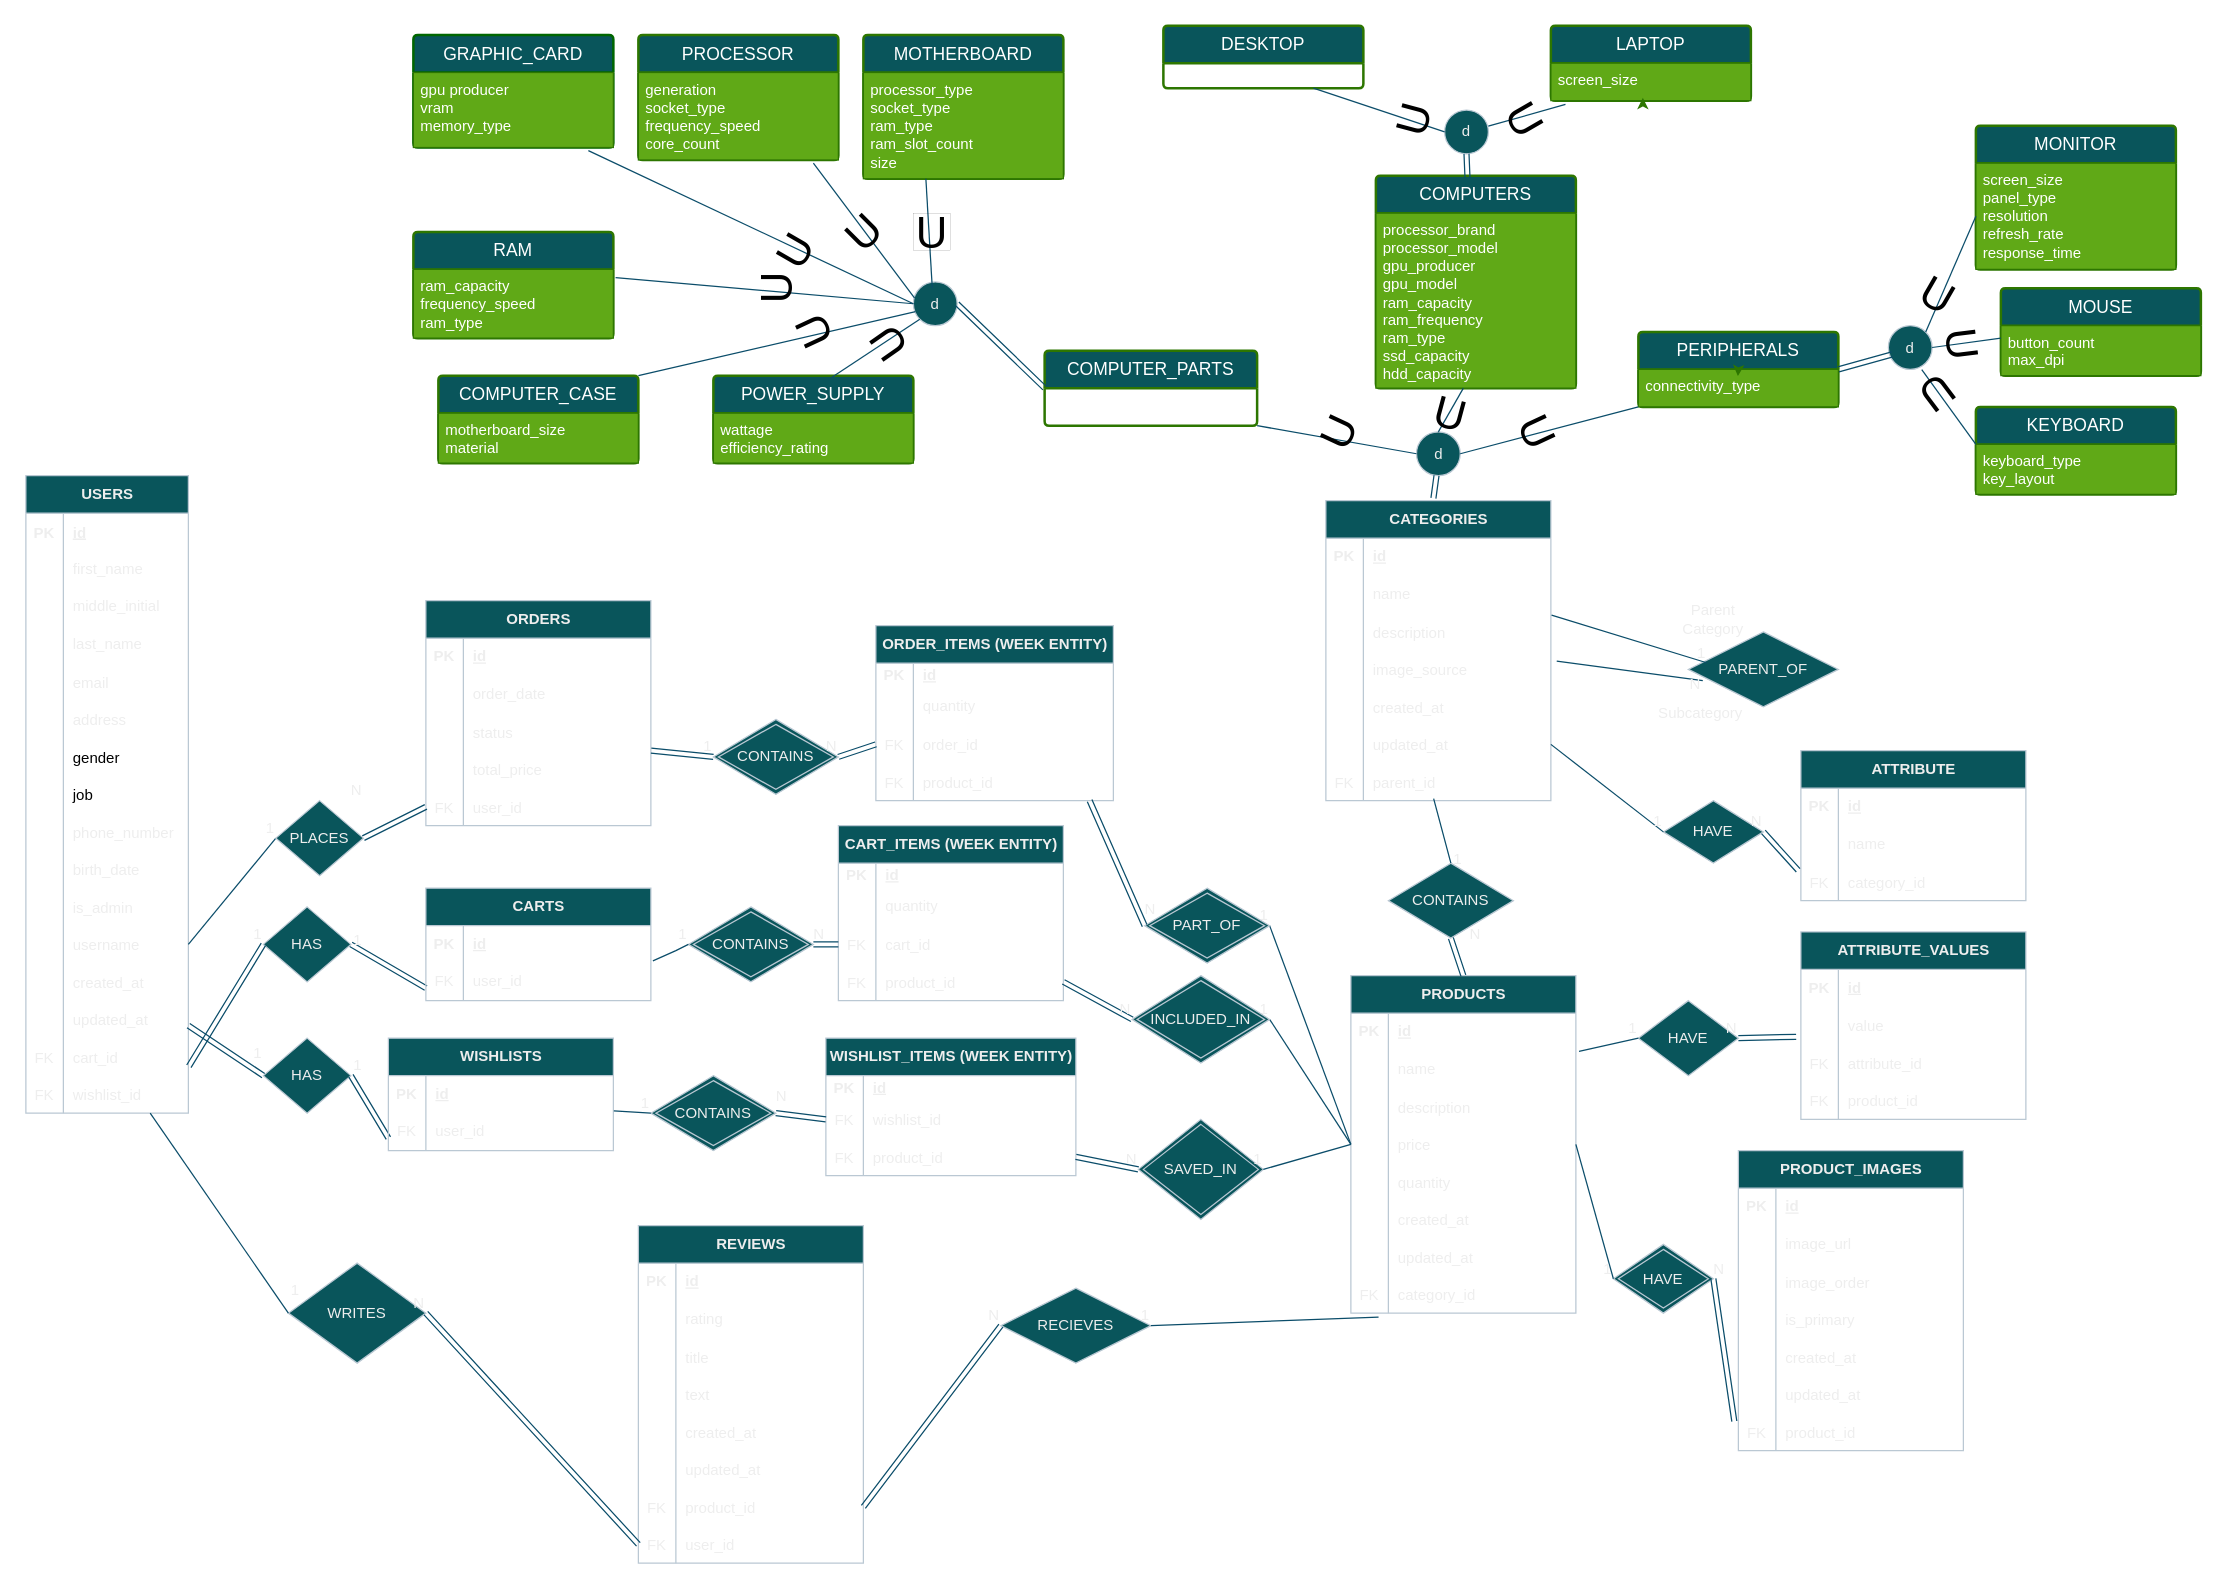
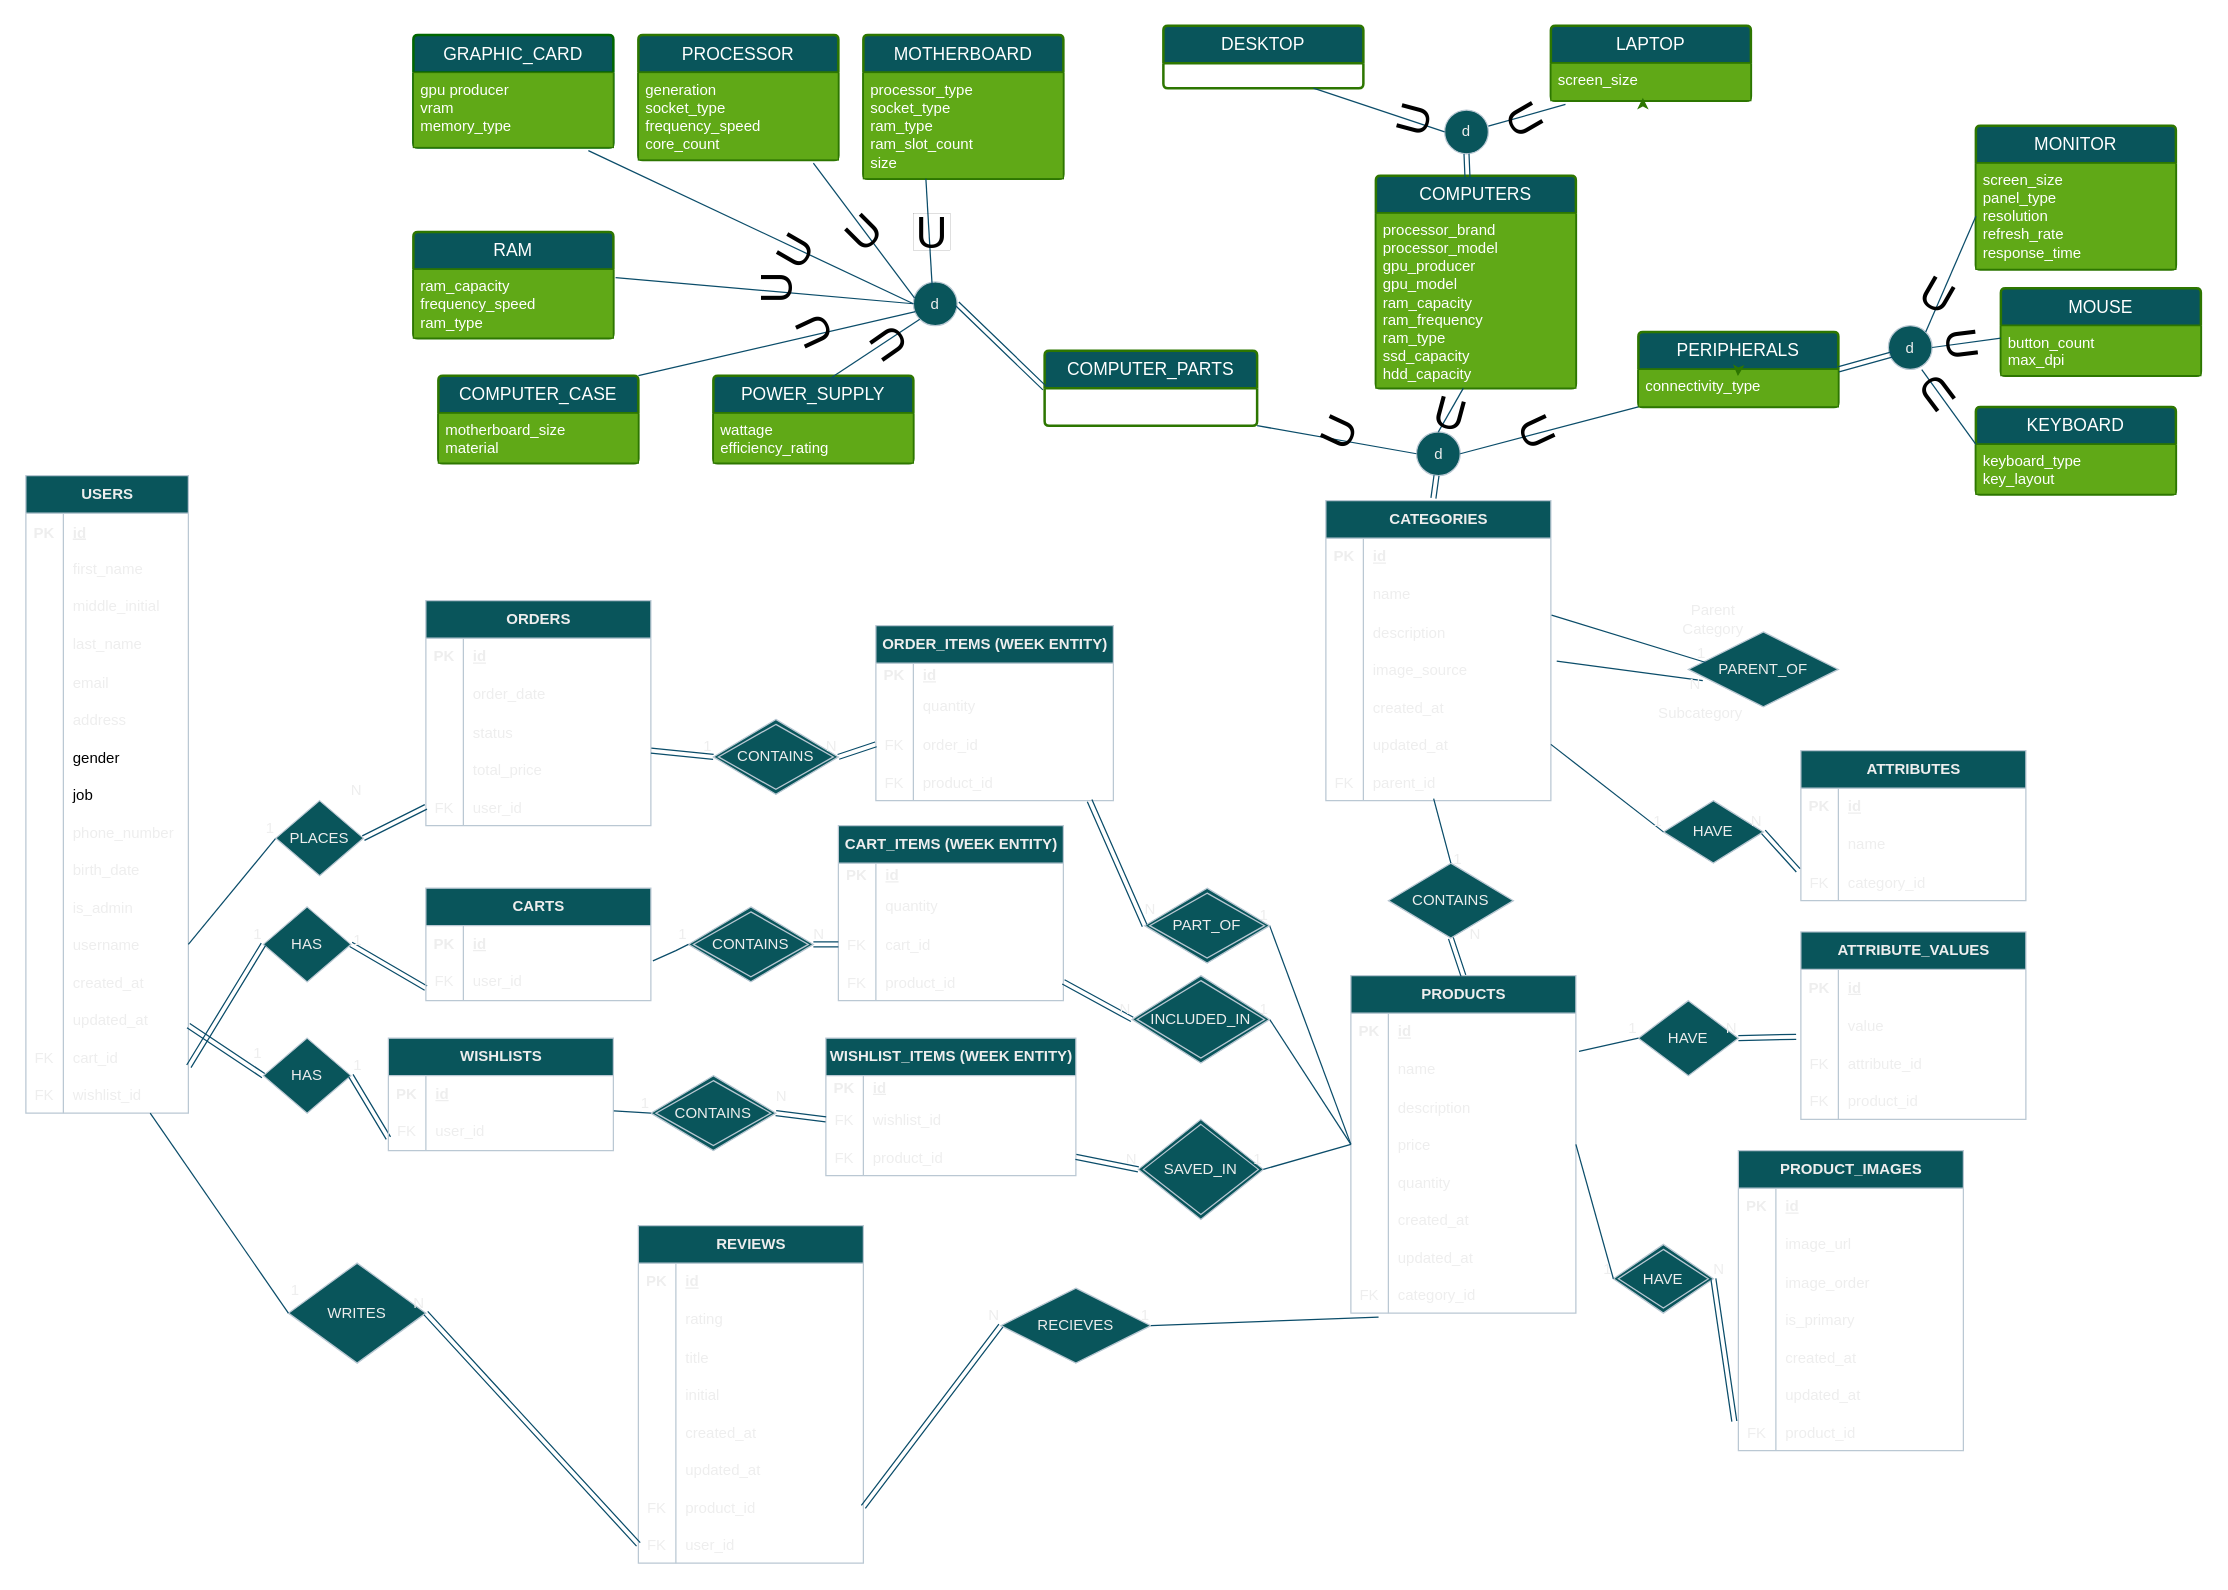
node "ATTRIBUTE": label "ATTRIBUTE" -> "ATTRIBUTES"
node "text": label "text" -> "initial"
